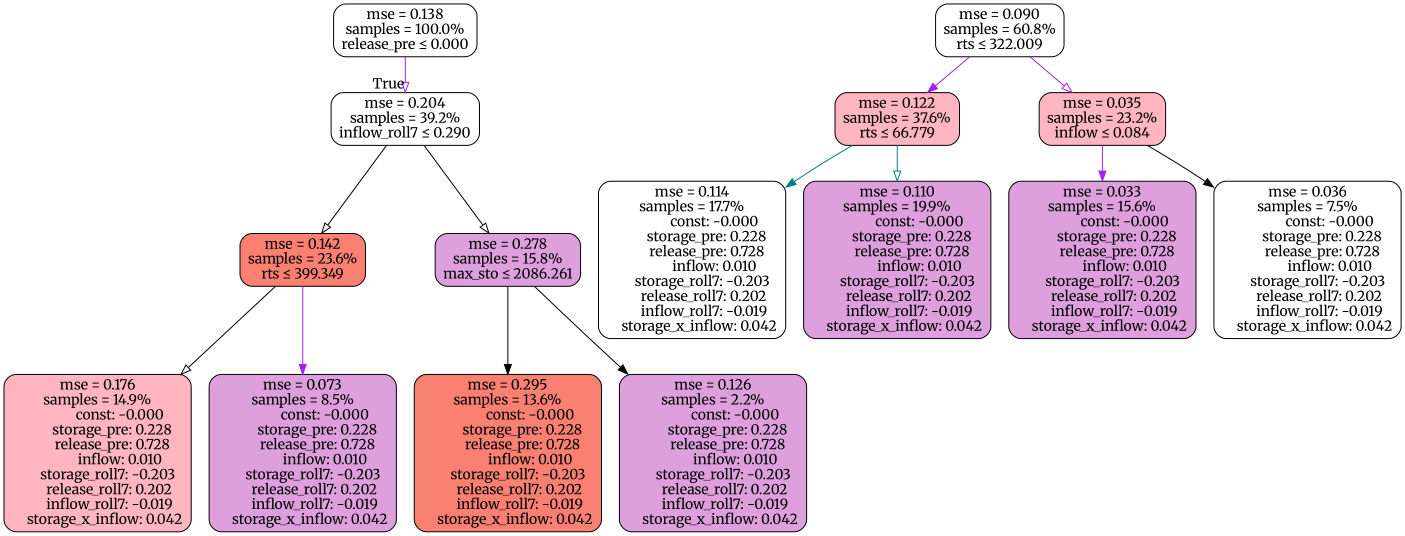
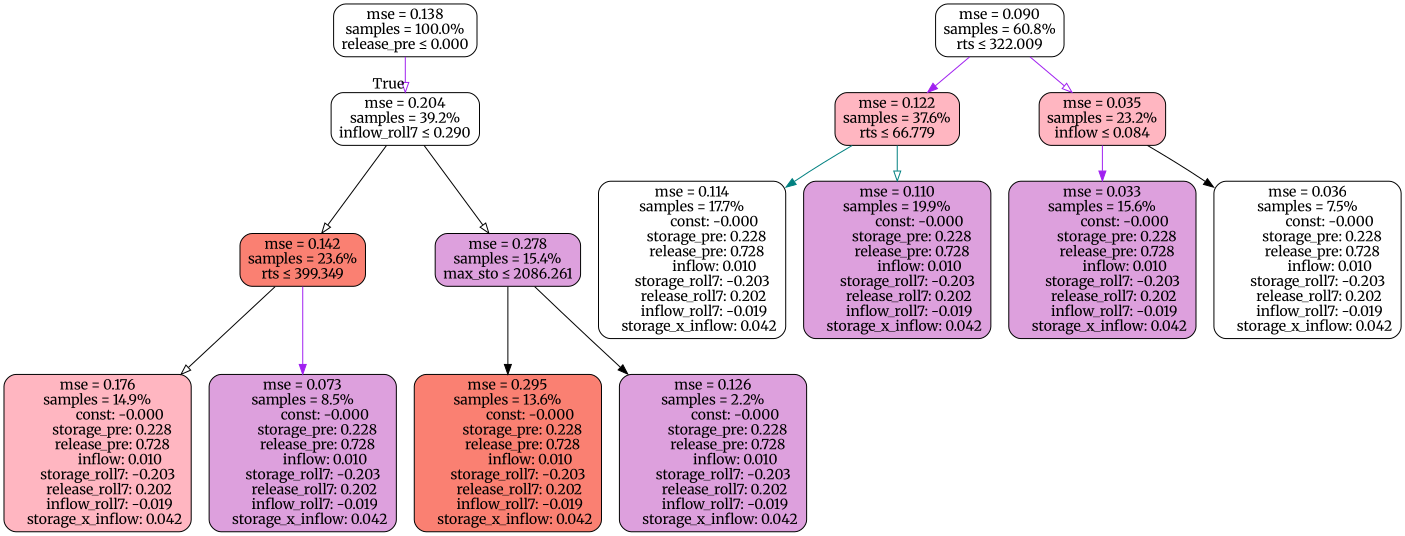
node "mse = 0.278 samples = 15.8% max_sto ≤ 2086.261": label "mse = 0.278 samples = 15.8% max_sto ≤ 2086.261" -> "mse = 0.278 samples = 15.4% max_sto ≤ 2086.261"
